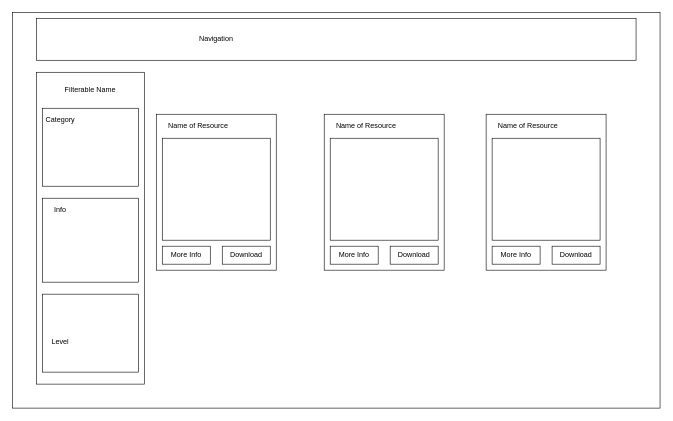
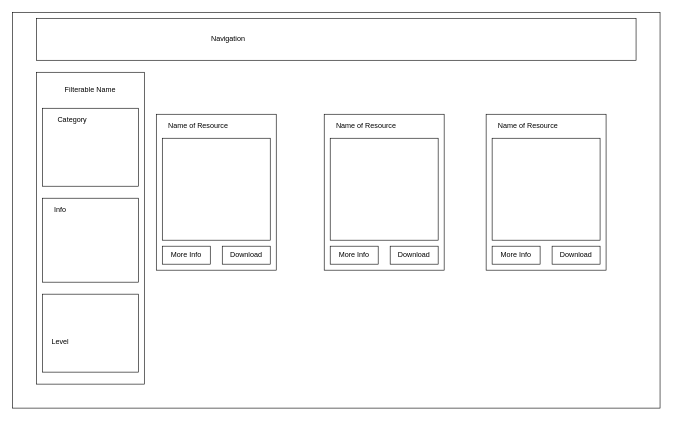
node "Navigation": moved (216, 39) -> (228, 39)
node "Category": moved (60, 120) -> (72, 120)
